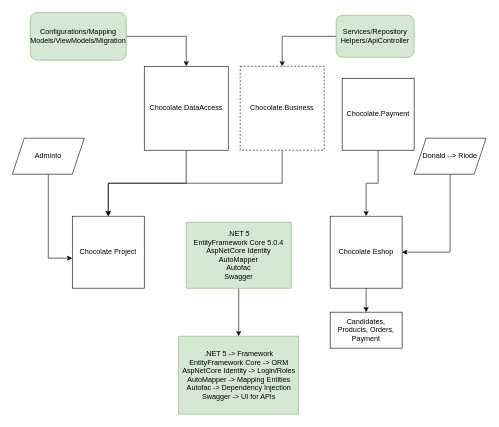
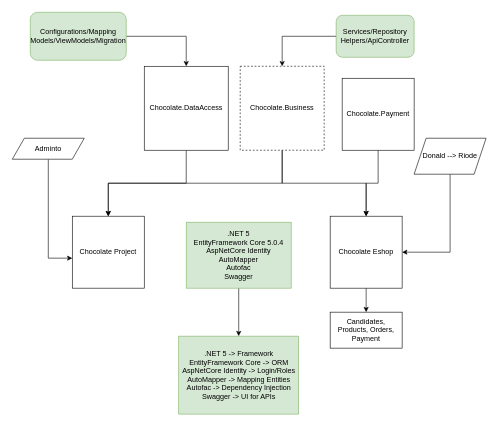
node "Adminto": size 72x36 -> 72x21
edge "Chocolate.Business" -> "Chocolate Eshop": added
